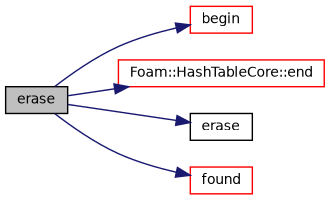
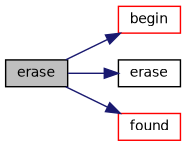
node "Foam::HashTableCore::end": removed
